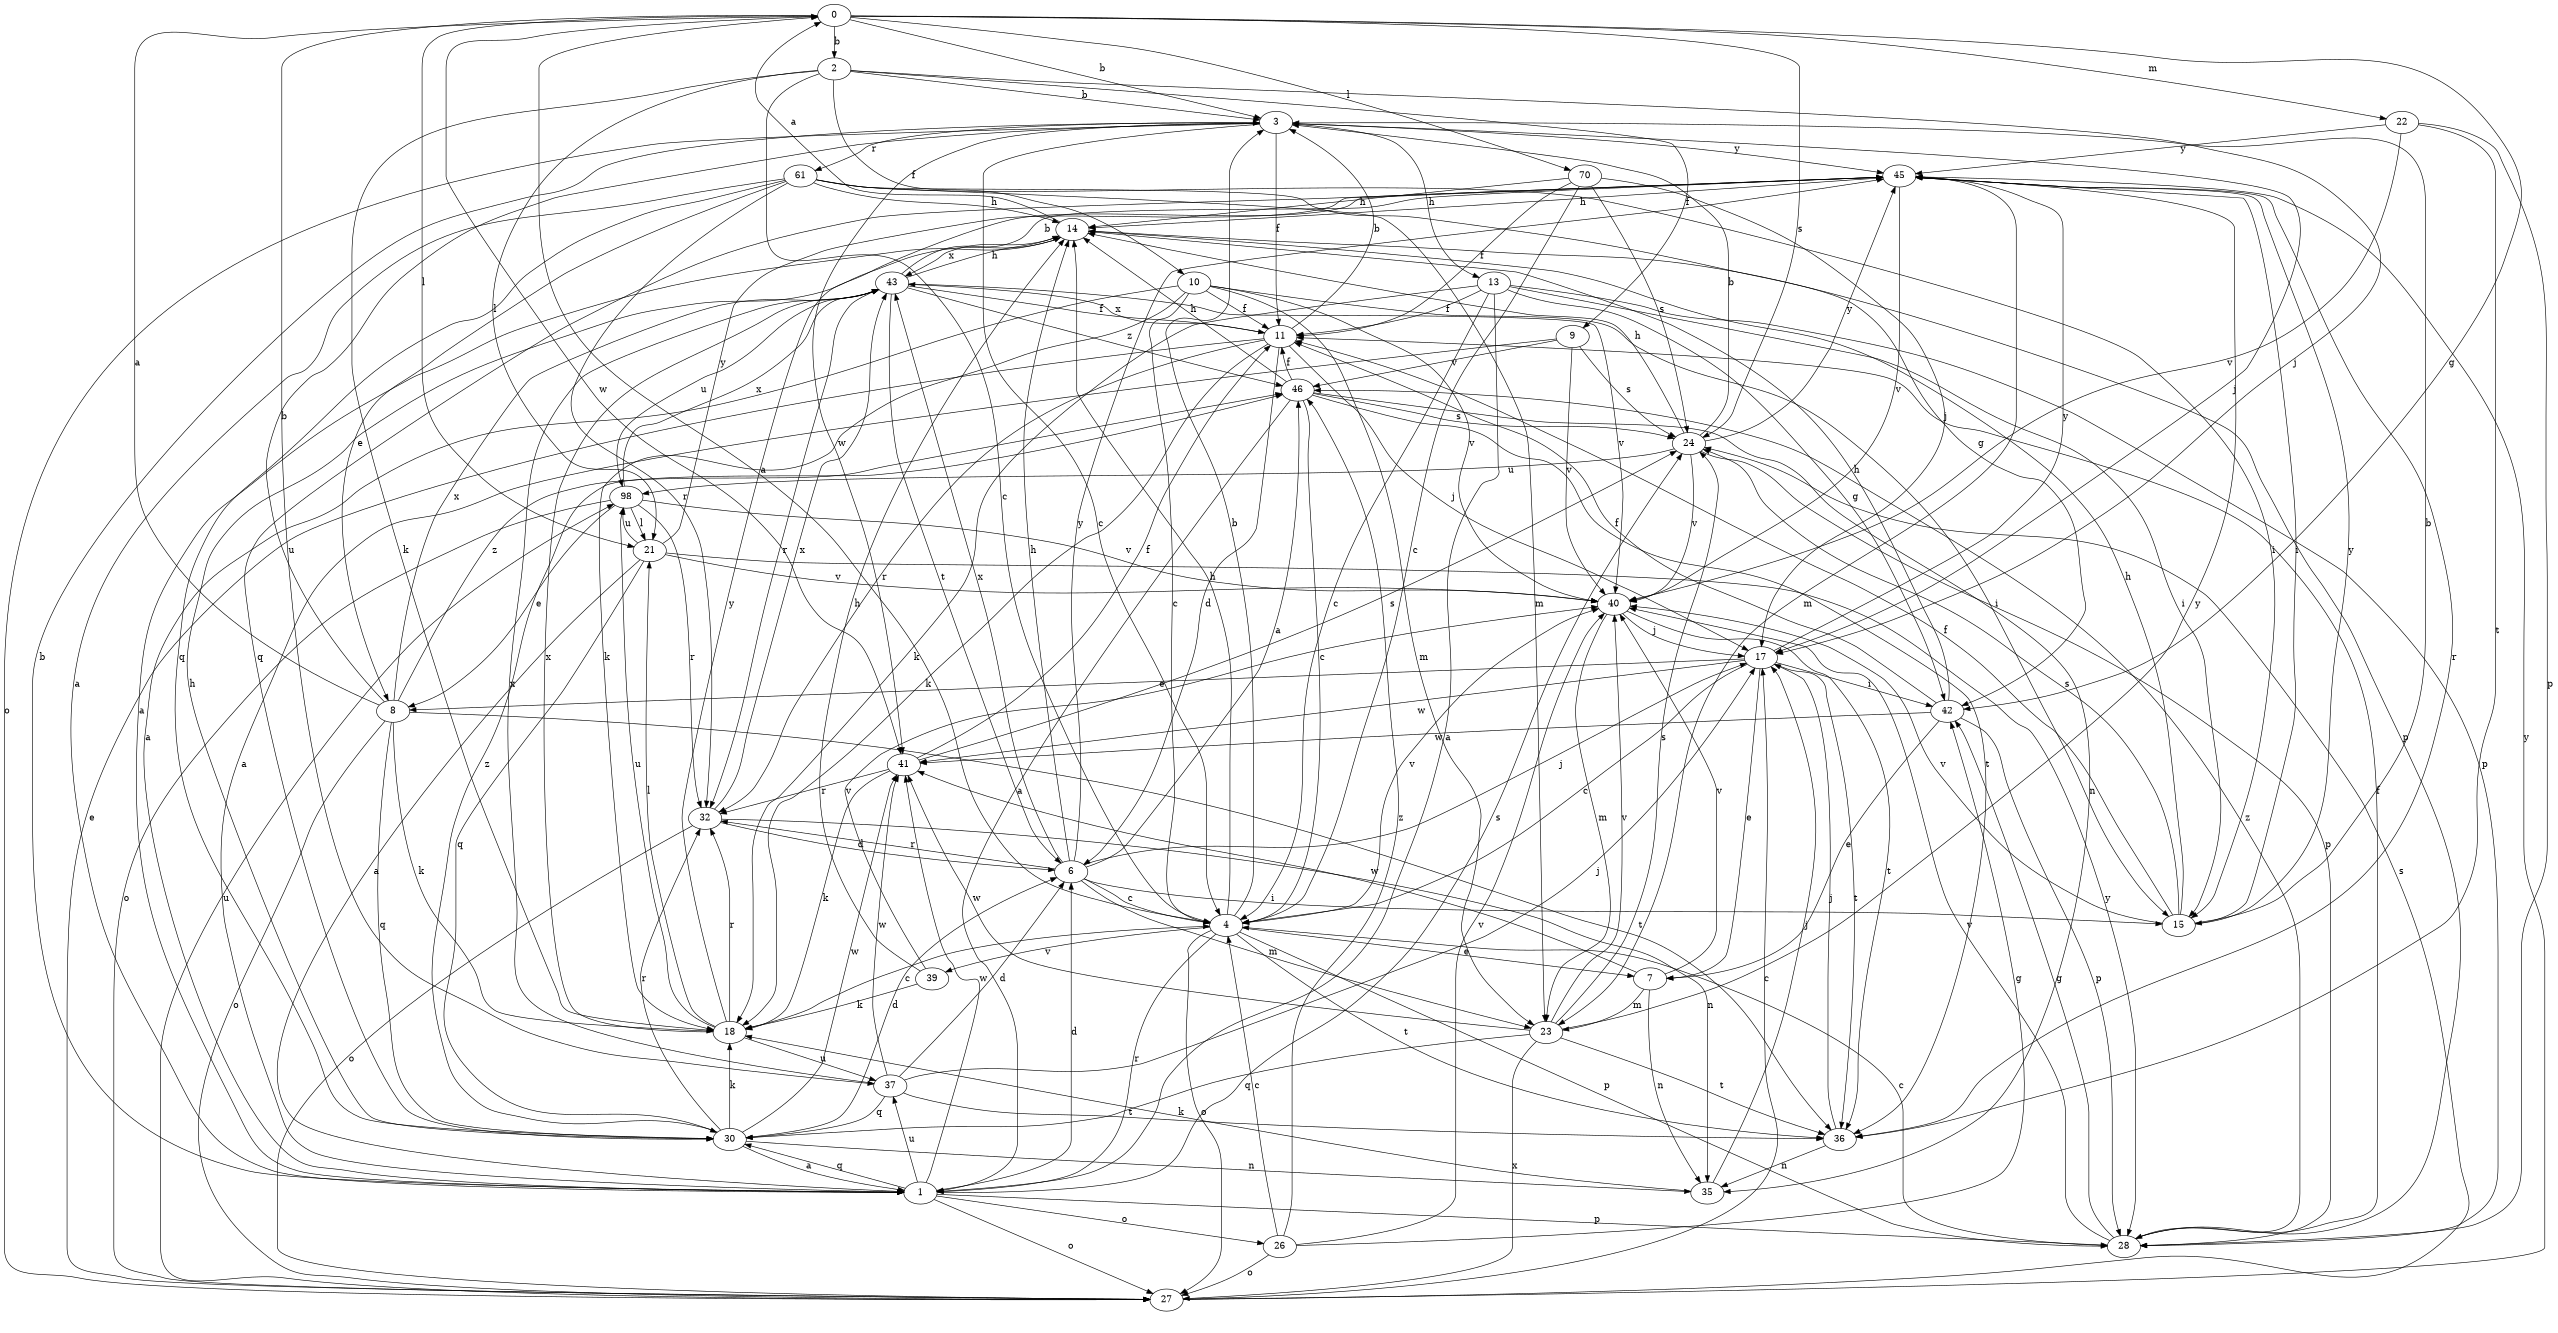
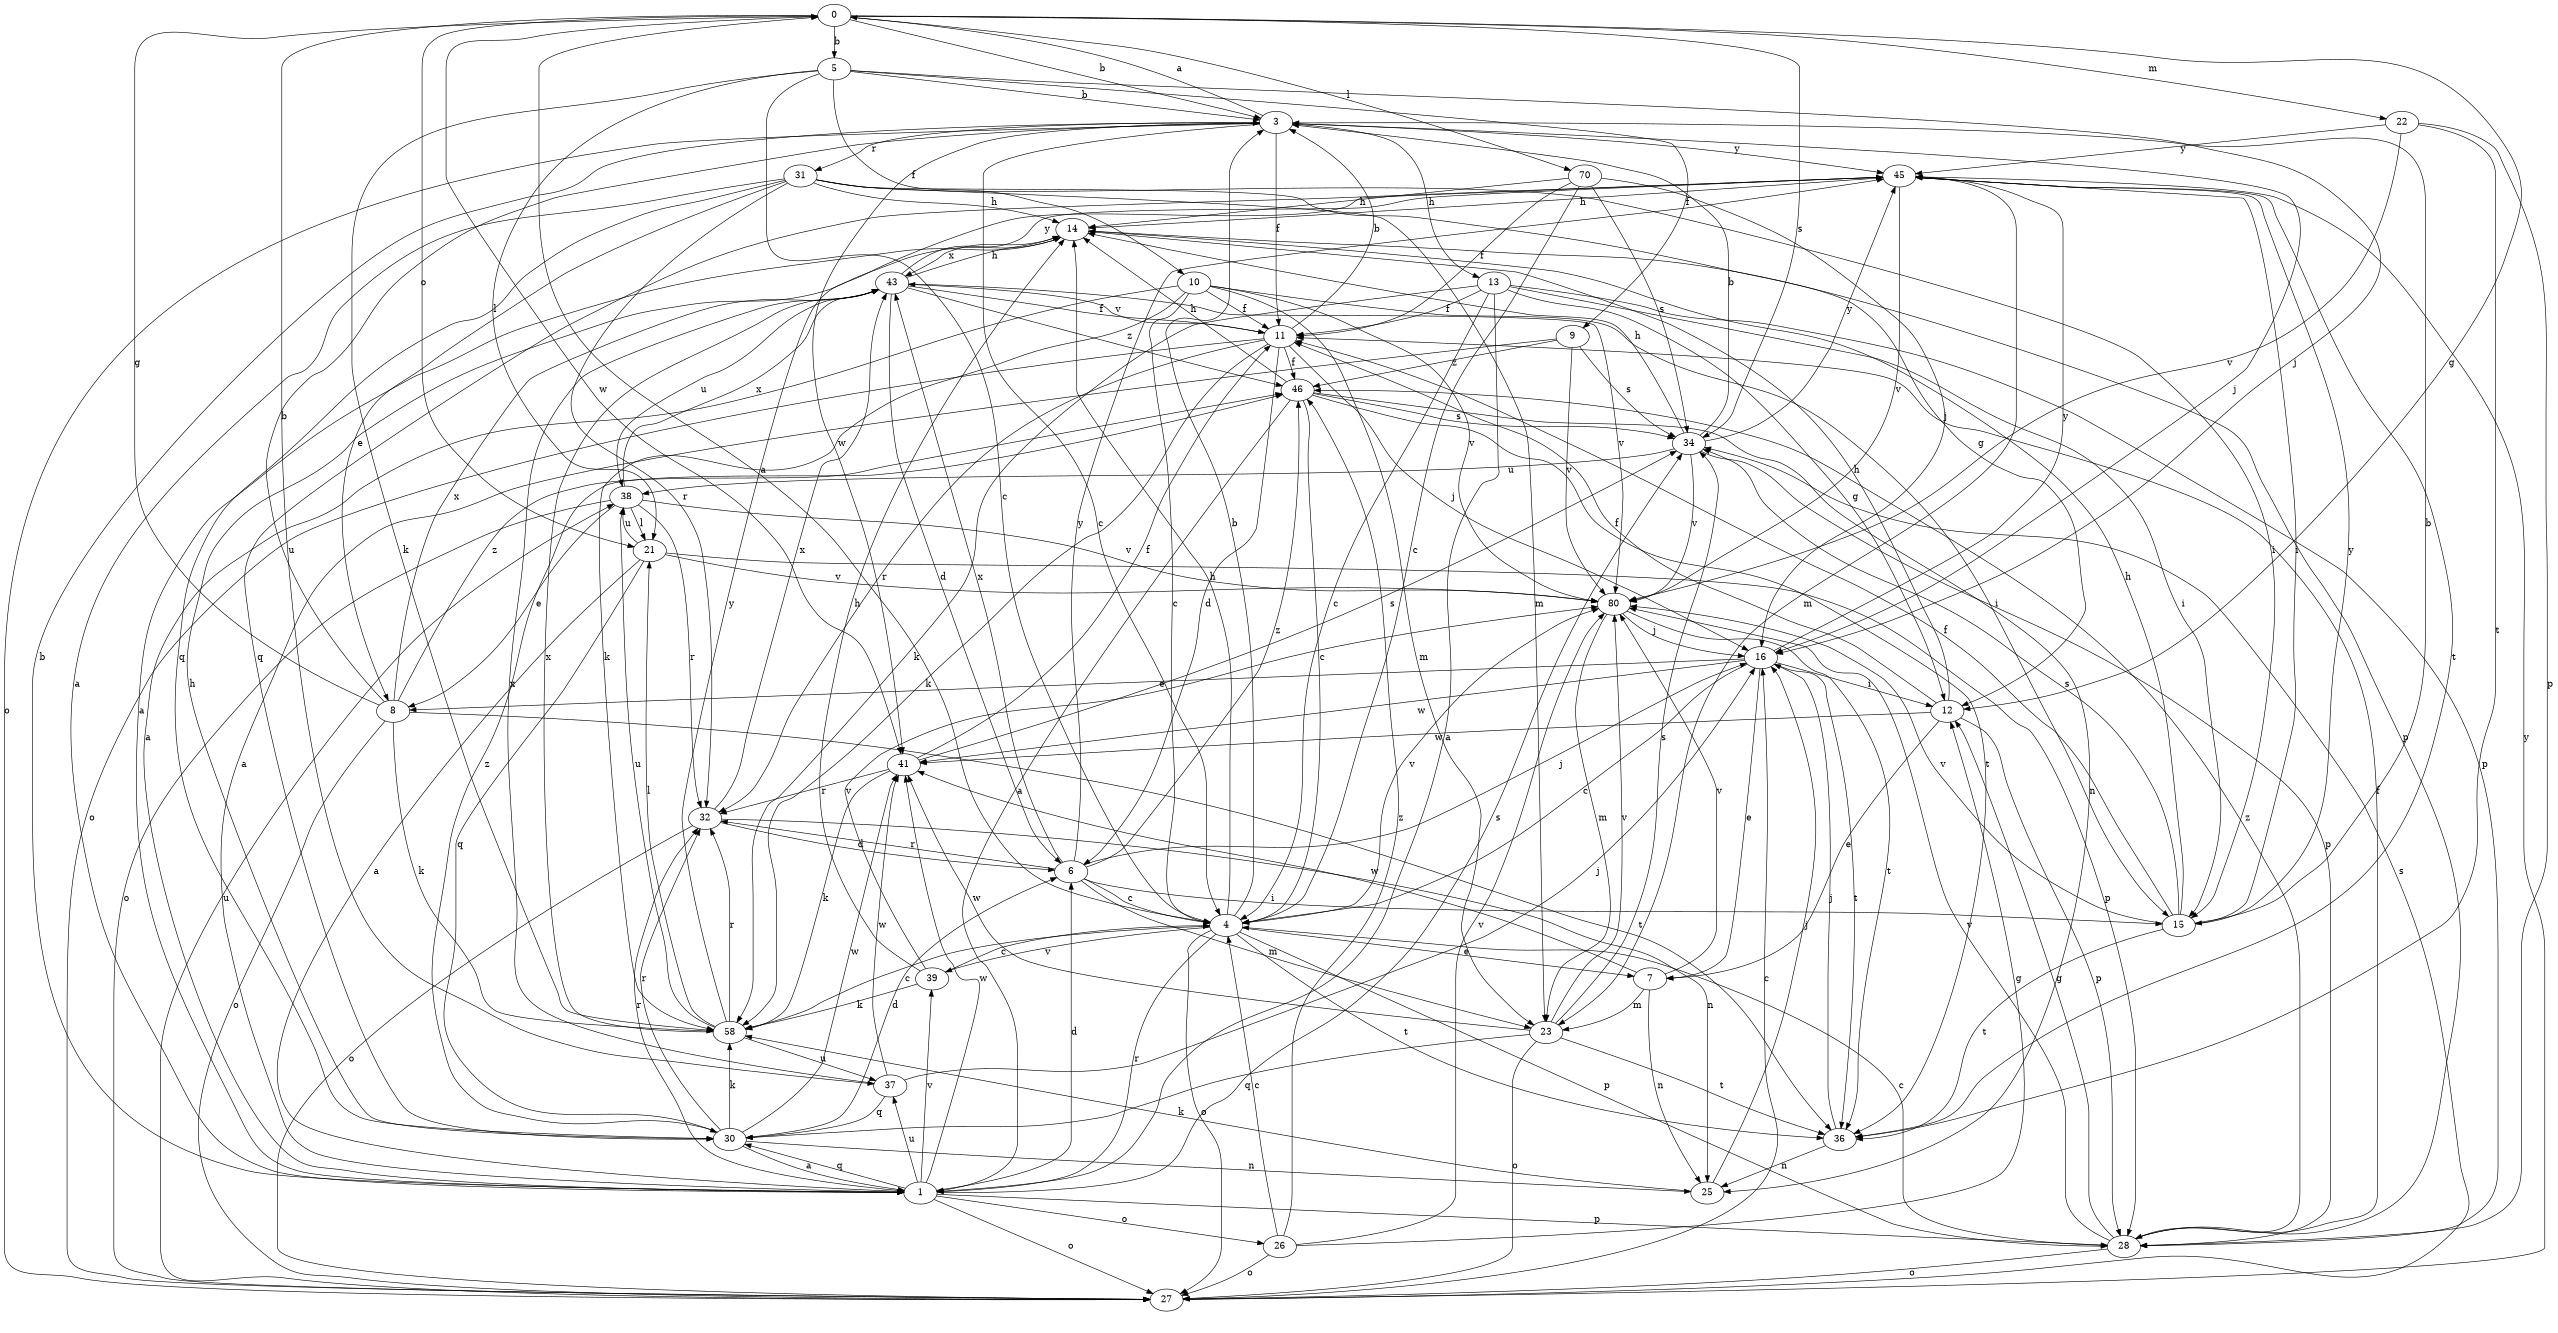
node "2": label "2" -> "5"
node "61": label "61" -> "31"
edge "14" -> "0": now "3" -> "0"
edge "21" -> "45": removed, label "y"
edge "43" -> "45": label "b" -> "y"
edge "0" -> "21": label "l" -> "o"
edge "11" -> "43": label "x" -> "v"
edge "8" -> "0": label "a" -> "g"
edge "9" -> "46": label "v" -> "z"
edge "46" -> "11": reversed
node "24": label "24" -> "34"
node "98": label "98" -> "38"
edge "43" -> "32": now "1" -> "32"
edge "6" -> "14": removed, label "h"
edge "43" -> "6": label "t" -> "d"
node "40": label "40" -> "80"
edge "6" -> "46": label "a" -> "z"
edge "23" -> "45": removed, label "y"
node "17": label "17" -> "16"
edge "45" -> "36": label "r" -> "t"
node "42": label "42" -> "12"
edge "11" -> "27": label "e" -> "o"
edge "21" -> "28": label "y" -> "p"
edge "39" -> "4": added, label "c"
edge "37" -> "6": removed, label "d"
node "18": label "18" -> "58"
edge "8" -> "30": removed, label "q"
edge "1" -> "39": added, label "v"
edge "37" -> "36": now "15" -> "36"
edge "23" -> "27": label "x" -> "o"
node "35": label "35" -> "25"
edge "28" -> "27": added, label "o"
